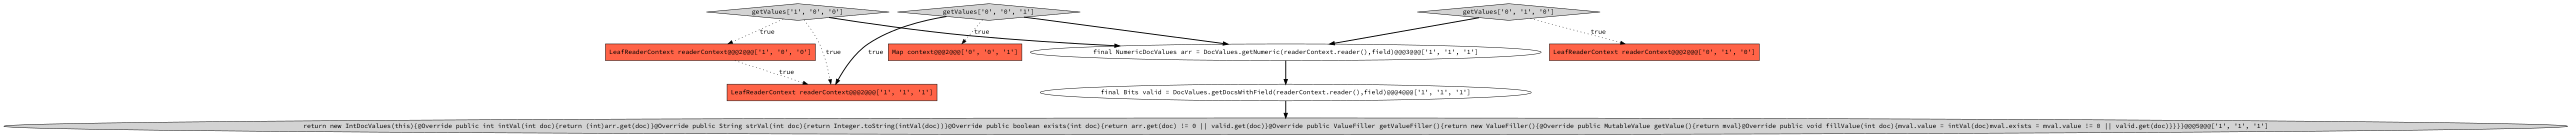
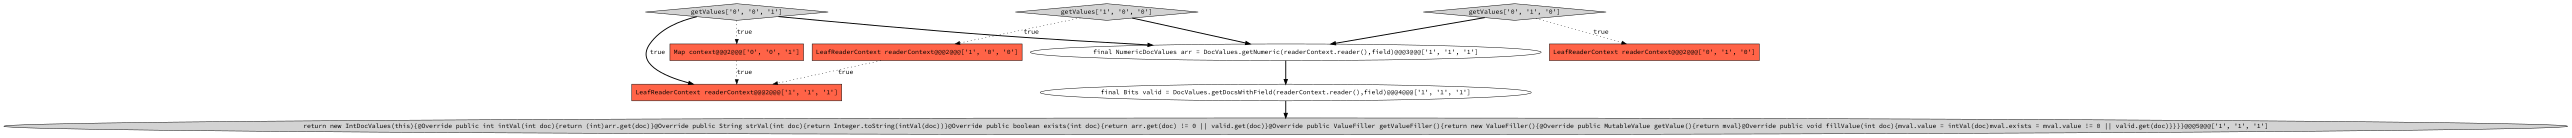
edge "getValues['1', '0', '0']" -> "LeafReaderContext readerContext@@@2@@@['1', '1', '1']": now "Map context@@@2@@@['0', '0', '1']" -> "LeafReaderContext readerContext@@@2@@@['1', '1', '1']"
